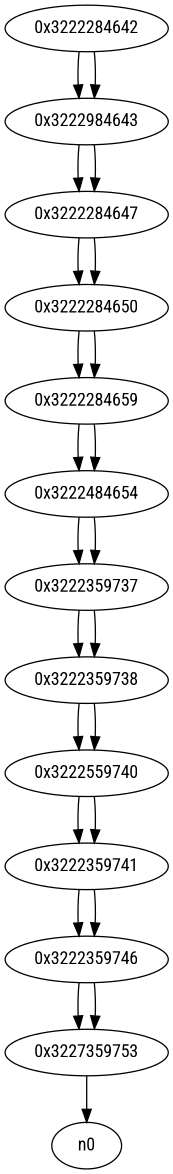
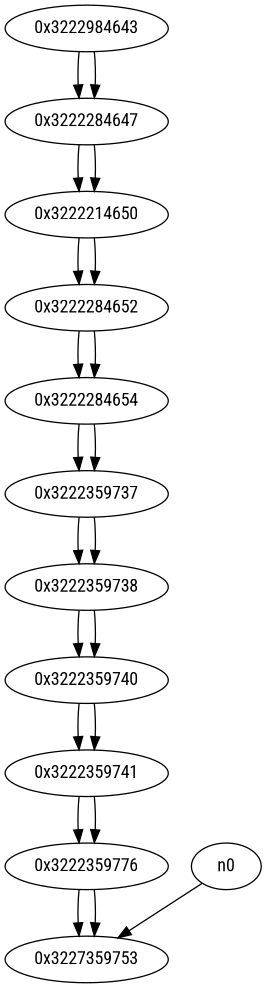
node "0x3222284642": removed
node "0x3222284650": label "0x3222284650" -> "0x3222214650"
node "0x3222284659": label "0x3222284659" -> "0x3222284652"
node "0x3222484654": label "0x3222484654" -> "0x3222284654"
node "0x3222559740": label "0x3222559740" -> "0x3222359740"
node "0x3222359746": label "0x3222359746" -> "0x3222359776"
edge "0x3227359753" -> "n0": reversed
